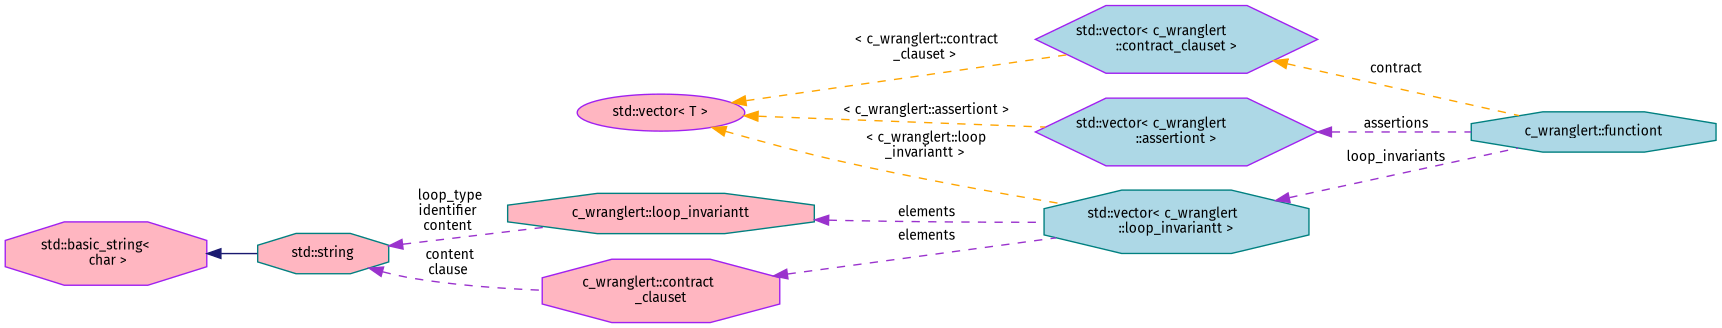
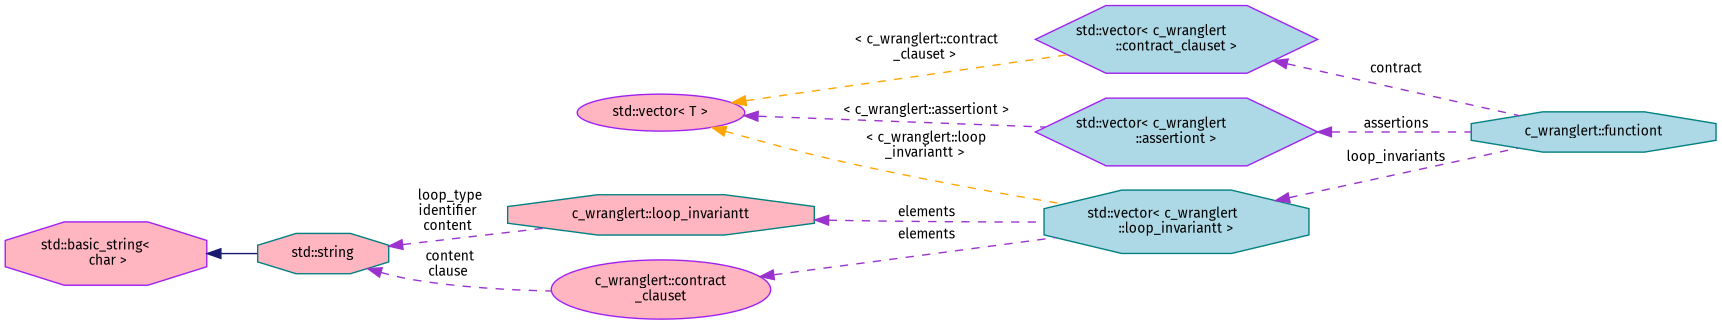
edge "c_wranglert::functiont" -> "std::vector< c_wranglert ::contract_clauset >": color orange -> darkorchid3
edge "std::vector< c_wranglert ::assertiont >" -> "std::vector< T >": color orange -> darkorchid3
node "c_wranglert::contract _clauset": shape octagon -> ellipse
